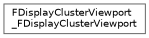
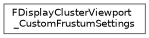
node "FDisplayClusterViewport _FDisplayClusterViewport": label "FDisplayClusterViewport _FDisplayClusterViewport" -> "FDisplayClusterViewport _CustomFrustumSettings"
